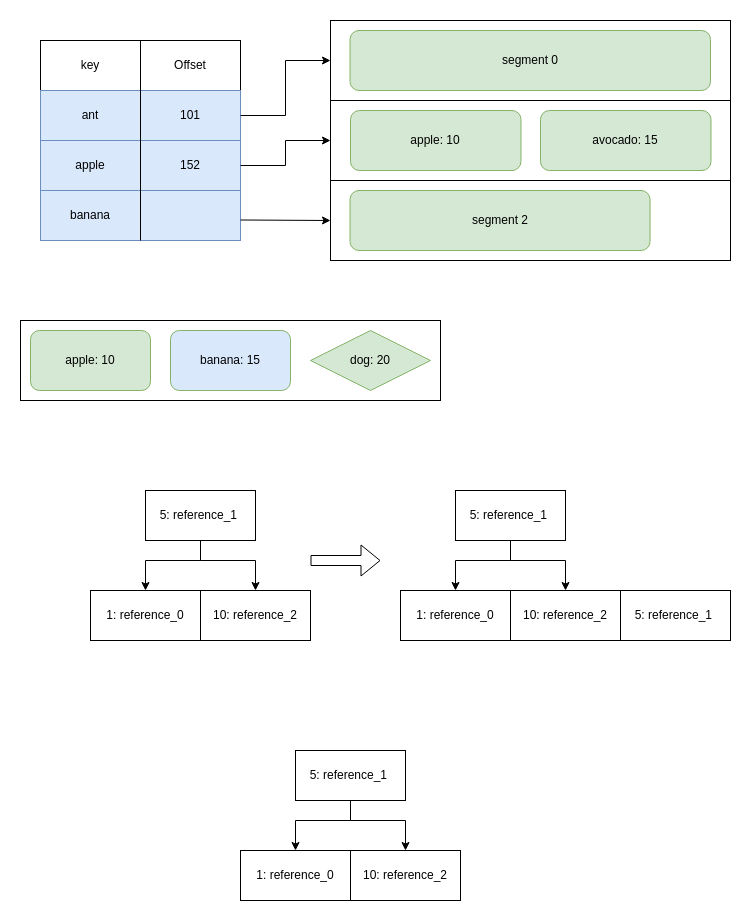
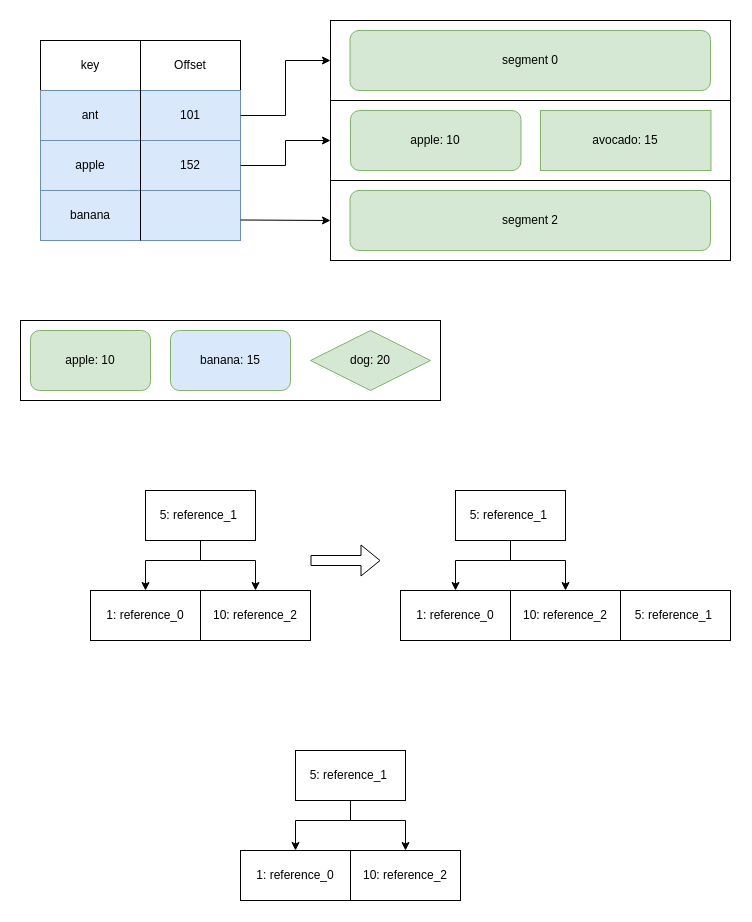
node "avocado: 15": shape rounded rectangle -> rectangle
node "segment 2": size 300x60 -> 360x60
